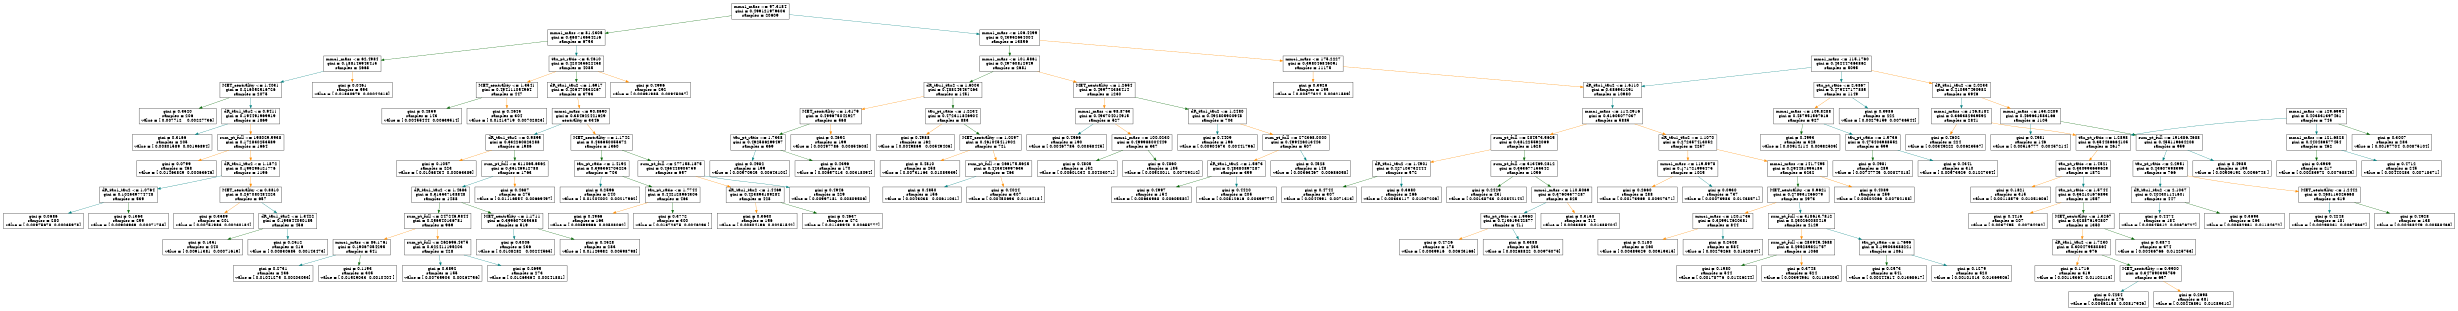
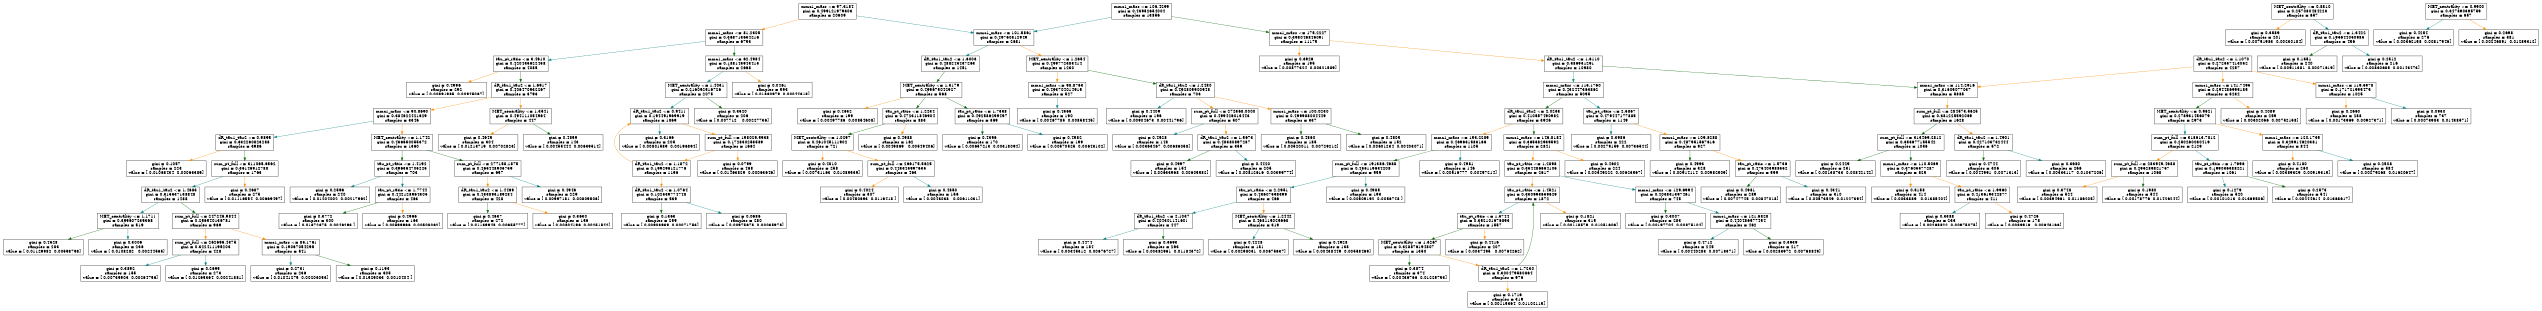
edge "mmc1_mass <= 97.3184 gini = 0.499121979303 samples = 20609" -> "mmc1_mass <= 81.2305 gini = 0.368713654216 samples = 6753": color darkgreen -> darkorange
edge "mmc1_mass <= 97.3184 gini = 0.499121979303 samples = 20609" -> "mmc1_mass <= 106.4299 gini = 0.43952654004 samples = 13856": now "mmc1_mass <= 97.3184 gini = 0.499121979303 samples = 20609" -> "mmc1_mass <= 101.5861 gini = 0.49760812949 samples = 2681"
edge "mmc1_mass <= 106.4299 gini = 0.43952654004 samples = 13856" -> "mmc1_mass <= 101.5861 gini = 0.49760812949 samples = 2681": color darkgreen -> teal
edge "mmc1_mass <= 106.4299 gini = 0.43952654004 samples = 13856" -> "mmc1_mass <= 175.2227 gini = 0.398046846091 samples = 11175": color darkorange -> darkgreen
edge "tau_pt_ratio <= 3.4610 gini = 0.420435622458 samples = 4085" -> "MET_centrality <= 1.3541 gini = 0.494111054964 samples = 447": now "dR_tau1_tau2 <= 1.6917 gini = 0.406470532267 samples = 3793" -> "MET_centrality <= 1.3541 gini = 0.494111054964 samples = 447"
edge "mmc1_mass <= 101.5861 gini = 0.49760812949 samples = 2681" -> "dR_tau1_tau2 <= 1.6003 gini = 0.488245437263 samples = 1451": color darkgreen -> teal
edge "mmc1_mass <= 115.1760 gini = 0.432447363862 samples = 5095" -> "dR_tau1_tau2 <= 1.6110 gini = 0.386931291 samples = 10980": reversed
edge "mmc1_mass <= 115.1760 gini = 0.432447363862 samples = 5095" -> "dR_tau1_tau2 <= 2.0233 gini = 0.410557490982 samples = 3946": color darkorange -> darkgreen
edge "dR_tau1_tau2 <= 1.6003 gini = 0.488245437263 samples = 1451" -> "tau_pt_ratio <= 1.2234 gini = 0.472311846904 samples = 883": now "MET_centrality <= 1.3179 gini = 0.499675042927 samples = 568" -> "tau_pt_ratio <= 1.2234 gini = 0.472311846904 samples = 883"
edge "dR_tau1_tau2 <= 1.6110 gini = 0.386931291 samples = 10980" -> "mmc1_mass <= 114.2916 gini = 0.31605077037 samples = 5885": color teal -> darkgreen
edge "dR_tau1_tau2 <= 2.0233 gini = 0.410557490982 samples = 3946" -> "mmc1_mass <= 146.8184 gini = 0.365382939592 samples = 2841": color teal -> darkgreen
edge "dR_tau1_tau2 <= 1.6003 gini = 0.488245437263 samples = 1451" -> "MET_centrality <= 1.3179 gini = 0.499675042927 samples = 568": color darkorange -> darkgreen
node "mmc1_mass <= 90.8690 gini = 0.384622421629 centrality = 3346": label "mmc1_mass <= 90.8690 gini = 0.384622421629 centrality = 3346" -> "mmc1_mass <= 90.8690 gini = 0.384622421629 samples = 3346"
edge "mmc1_mass <= 129.6994 gini = 0.403831397461 samples = 745" -> "tau_pt_ratio <= 1.2898 gini = 0.354486664105 samples = 2617": reversed
edge "mmc1_mass <= 98.8763 gini = 0.493704014915 samples = 527" -> "mmc1_mass <= 100.0230 gini = 0.499988004449 samples = 337": now "dR_tau1_tau2 <= 1.2480 gini = 0.492805900948 samples = 703" -> "mmc1_mass <= 100.0230 gini = 0.499988004449 samples = 337"
edge "mmc1_mass <= 114.2916 gini = 0.31605077037 samples = 5885" -> "dR_tau1_tau2 <= 1.1070 gini = 0.272357413052 samples = 4257": reversed
edge "mmc1_mass <= 109.8288 gini = 0.487951567616 samples = 927" -> "tau_pt_ratio <= 1.5736 gini = 0.475403988552 samples = 599": color teal -> darkorange
node "dR_tau1_tau2 <= 0.9895 gini = 0.332260823288 samples = 1986": label "dR_tau1_tau2 <= 0.9895 gini = 0.332260823288 samples = 1986" -> "dR_tau1_tau2 <= 0.9895 gini = 0.332260823288 samples = 3986"
node "MET_centrality <= 1.0297 gini = 0.461045411902 samples = 721": label "MET_centrality <= 1.0297 gini = 0.461045411902 samples = 721" -> "MET_centrality <= 1.0297 gini = 0.461045111902 samples = 721"
node "mmc1_mass <= 141.7495 gini = 0.294481995185 samples = 3232": label "mmc1_mass <= 141.7495 gini = 0.294481995185 samples = 3232" -> "mmc1_mass <= 141.7495 gini = 0.294486995185 samples = 3232"
node "tau_pt_ratio <= 2.2951 gini = 0.43607598399 samples = 766": label "tau_pt_ratio <= 2.2951 gini = 0.43607598399 samples = 766" -> "tau_pt_ratio <= 2.2951 gini = 0.43607598399 samples = 466"
edge "dR_tau1_tau2 <= 1.1872 gini = 0.199296121776 samples = 1196" -> "MET_centrality <= 0.8810 gini = 0.257080484223 samples = 657": now "dR_tau1_tau2 <= 1.1872 gini = 0.199296121776 samples = 1196" -> "dR_tau1_tau2 <= 0.9411 gini = 0.194491969919 samples = 1869"
edge "tau_pt_ratio <= 1.4192 gini = 0.396364705225 samples = 703" -> "tau_pt_ratio <= 1.7744 gini = 0.442128964305 samples = 463": color darkgreen -> teal
edge "dR_tau1_tau2 <= 1.1872 gini = 0.199296121776 samples = 1196" -> "dR_tau1_tau2 <= 1.0764 gini = 0.102539774748 samples = 539": color teal -> darkorange
node "dR_tau1_tau2 <= 1.4469 gini = 0.423893189284 samples = 428": label "dR_tau1_tau2 <= 1.4469 gini = 0.423893189284 samples = 428" -> "dR_tau1_tau2 <= 1.4469 gini = 0.433893189284 samples = 428"
node "gini = 0.4744 samples = 307 value = [ 0.0044991  0.0071313]": label "gini = 0.4744 samples = 307 value = [ 0.0044991  0.0071313]" -> "gini = 0.4744 samples = 306 value = [ 0.0044991  0.0071313]"
edge "dR_tau1_tau2 <= 1.4683 gini = 0.315537138848 samples = 1488" -> "MET_centrality <= 1.1711 gini = 0.399607235368 samples = 519": color darkgreen -> teal
edge "mmc1_mass <= 110.5069 gini = 0.37605577287 samples = 825" -> "tau_pt_ratio <= 1.9960 gini = 0.413619342877 samples = 411": color teal -> darkorange
node "dR_tau1_tau2 <= 1.3422 gini = 0.195644050185 samples = 456": label "dR_tau1_tau2 <= 1.3422 gini = 0.195644050185 samples = 456" -> "dR_tau1_tau2 <= 1.3422 gini = 0.195644050985 samples = 456"
edge "dR_tau1_tau2 <= 1.7230 gini = 0.300479580864 samples = 976" -> "MET_centrality <= 0.9900 gini = 0.347890395759 samples = 657": now "dR_tau1_tau2 <= 1.7230 gini = 0.300479580864 samples = 976" -> "tau_pt_ratio <= 1.4521 gini = 0.330993659629 samples = 1872"
